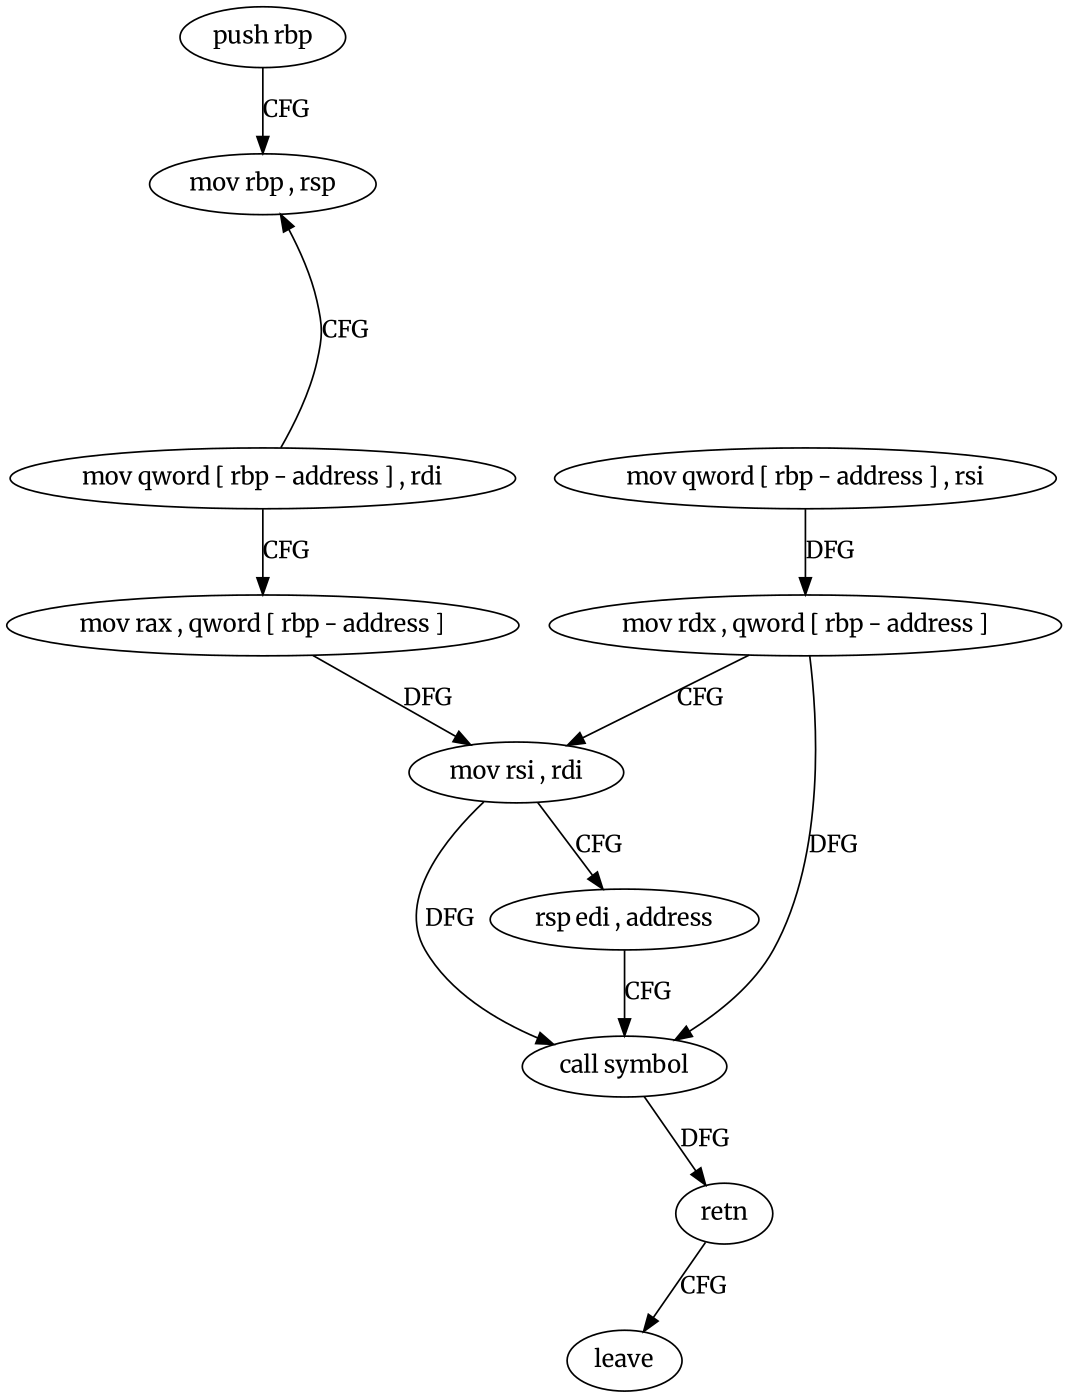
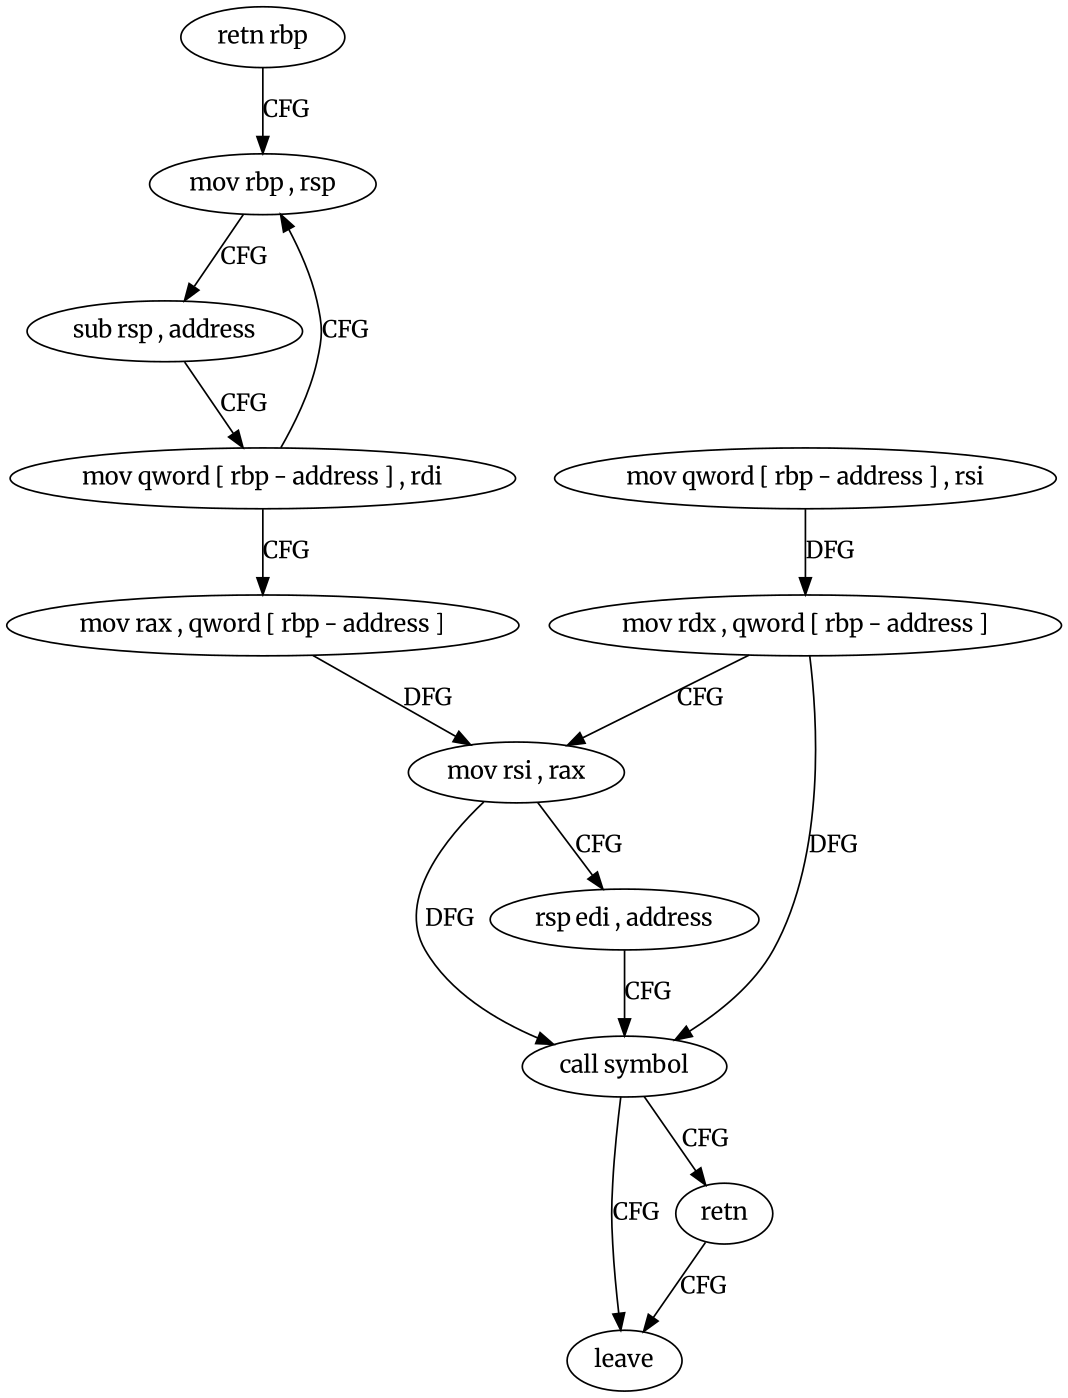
node "push rbp": label "push rbp" -> "retn rbp"
node "sub rsp , address": added
node "mov rsi , rdi": label "mov rsi , rdi" -> "mov rsi , rax"
edge "call symbol" -> "retn": label "DFG" -> "CFG"
edge "call symbol" -> "leave": added, label "CFG"
